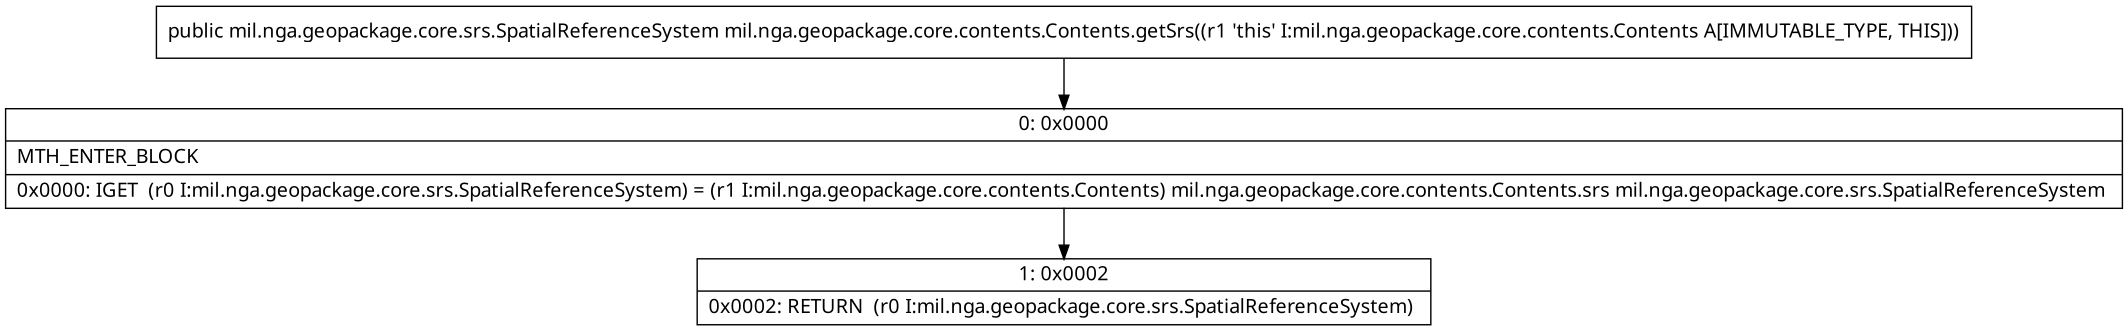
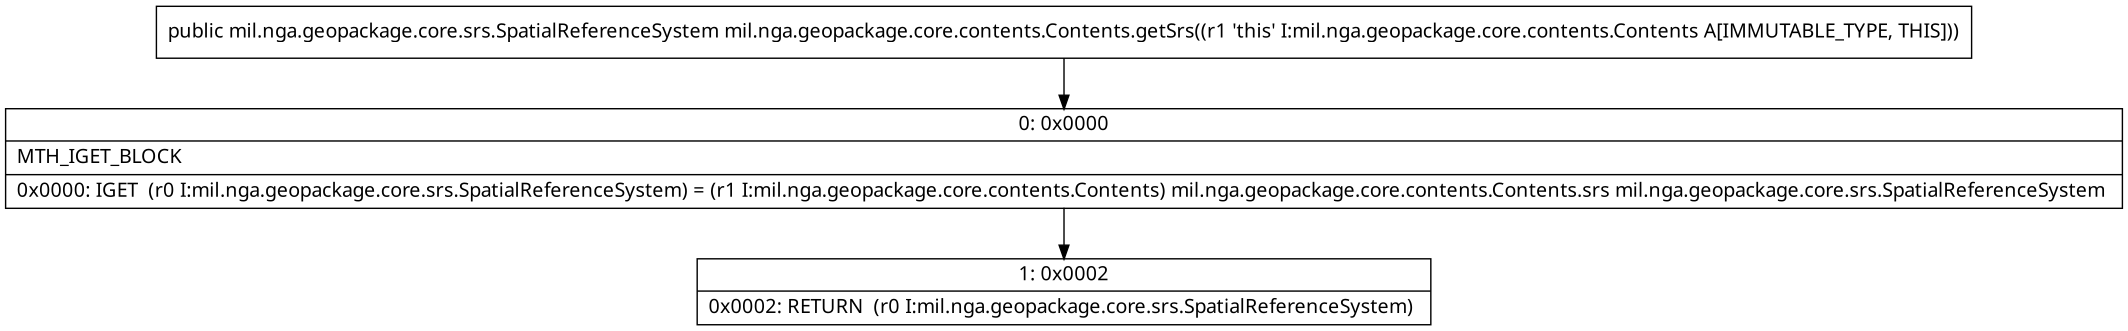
node "0: 0x0000": text "MTH_ENTER_BLOCK" -> "MTH_IGET_BLOCK"
